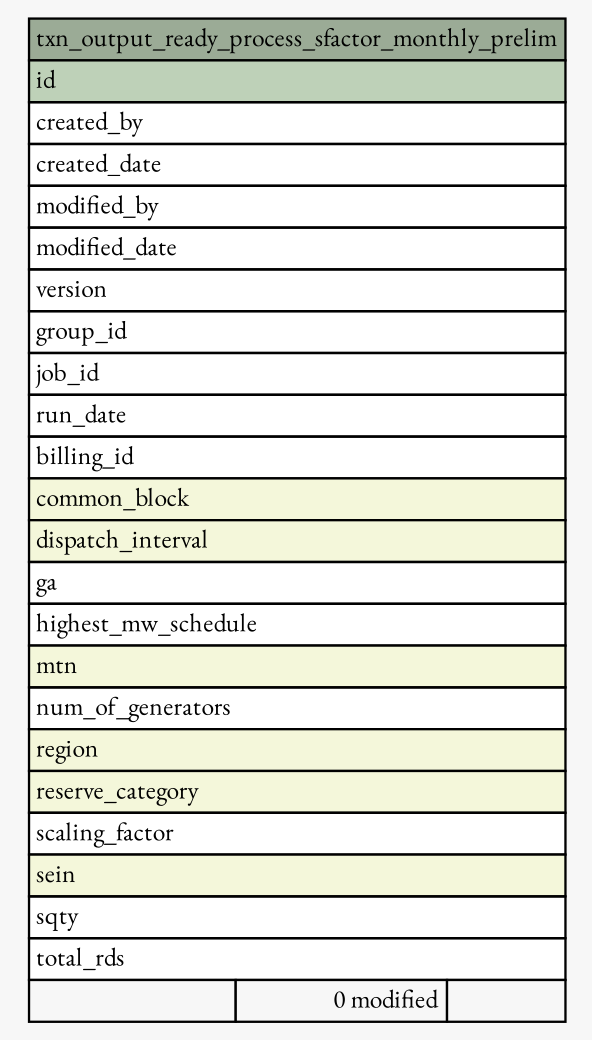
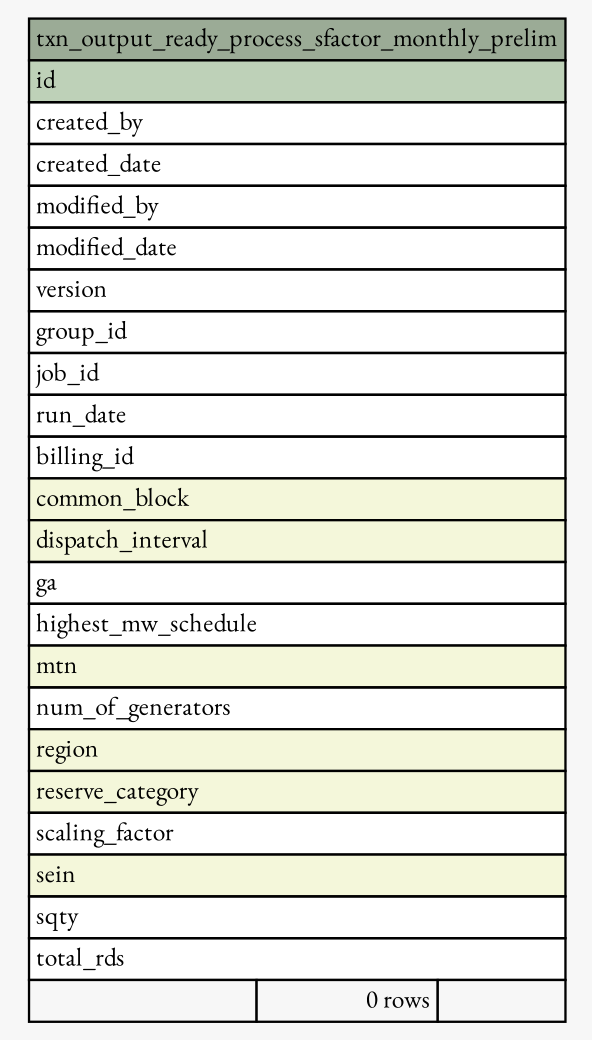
node "txn_output_ready_process_sfactor_monthly_prelim": text "0 modified" -> "0 rows"
